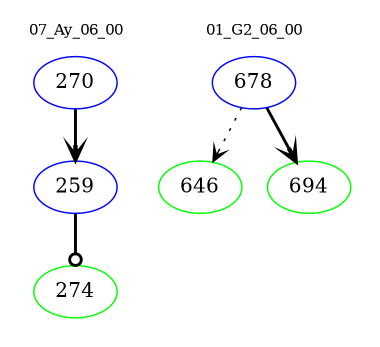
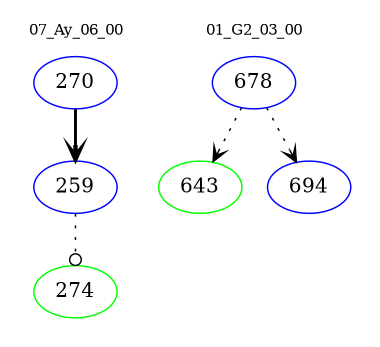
cluster "01_G2_06_00": label "01_G2_06_00" -> "01_G2_03_00"
edge "678" -> "694": style bold -> dotted
node "646": label "646" -> "643"
node "694": color green -> blue
edge "259" -> "274": style bold -> dotted
